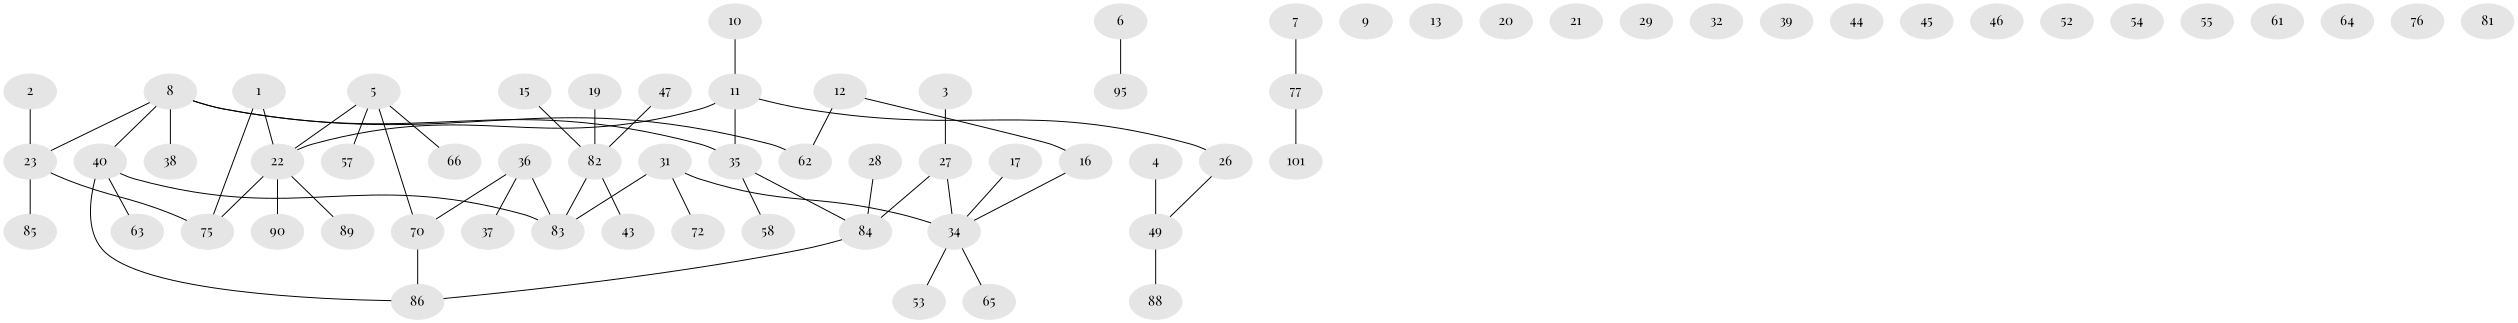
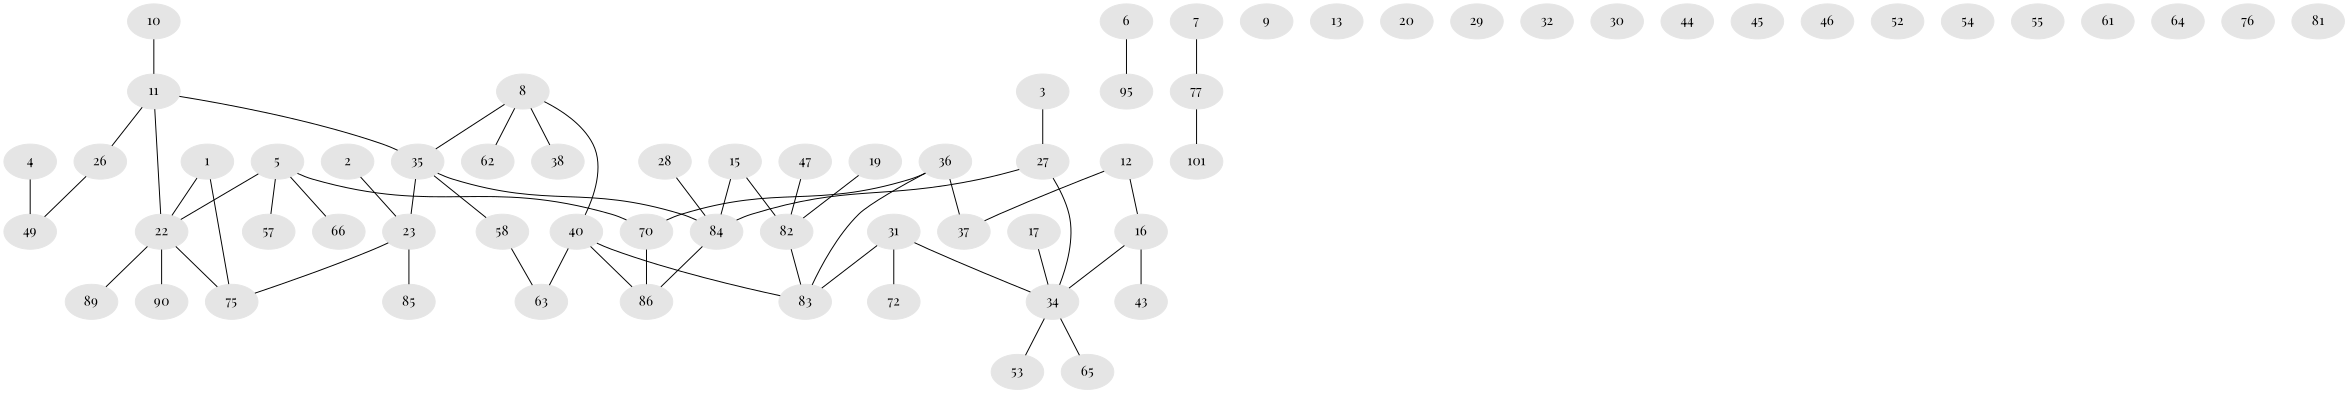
node "21": removed
node "39": label "39" -> "30"
edge "8" -- "23": now "35" -- "23"
edge "12" -- "62": now "12" -- "37"
edge "82" -- "43": now "16" -- "43"
edge "15" -- "84": added
edge "58" -- "63": added
node "88": removed
